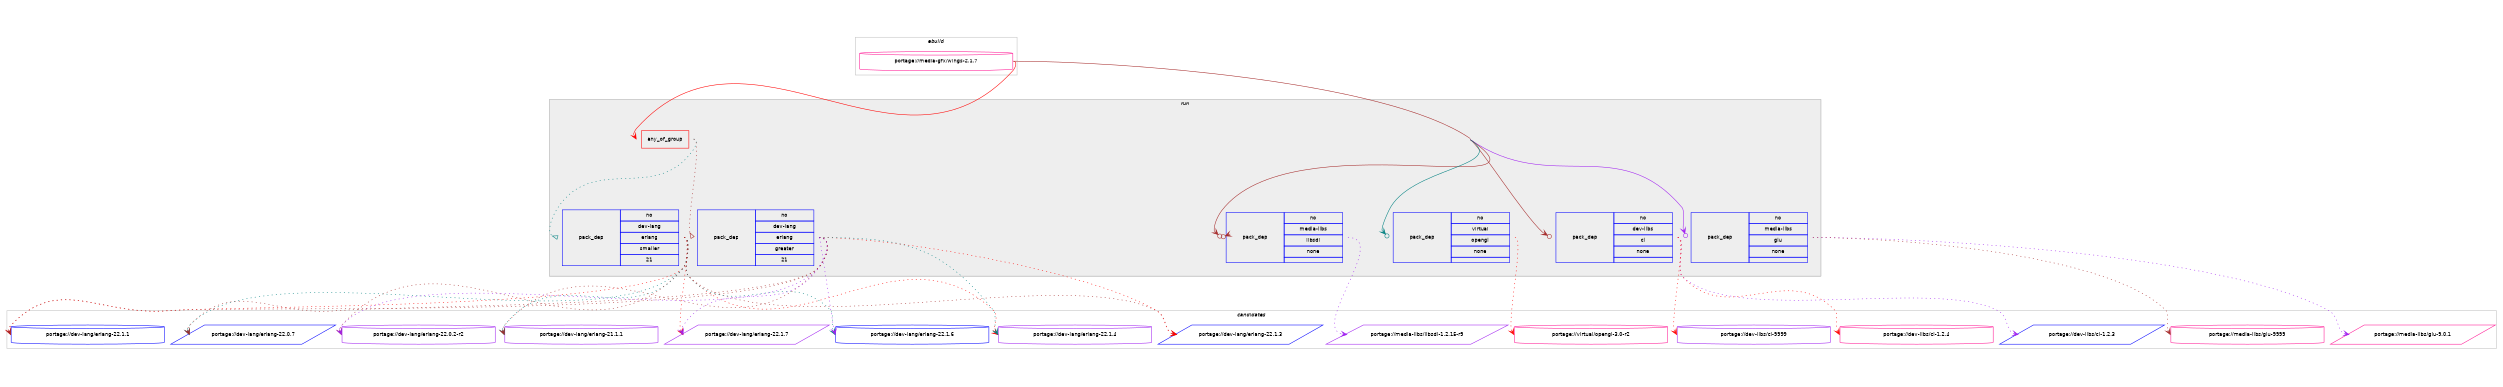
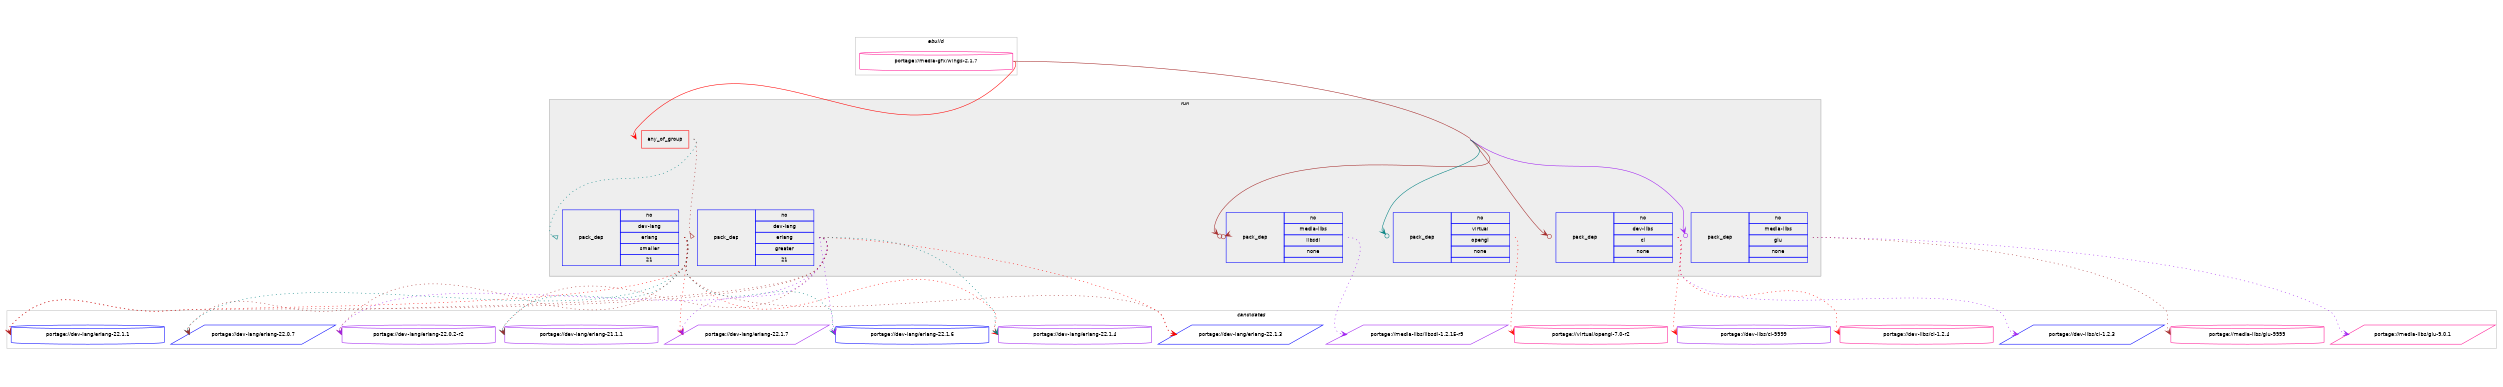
node "portage://virtual/opengl-3.0-r2": label "portage://virtual/opengl-3.0-r2" -> "portage://virtual/opengl-7.0-r2"
